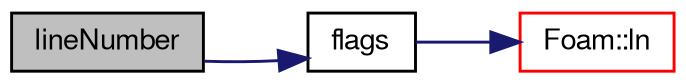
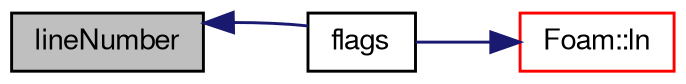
edge "lineNumber" -> "flags": reversed
